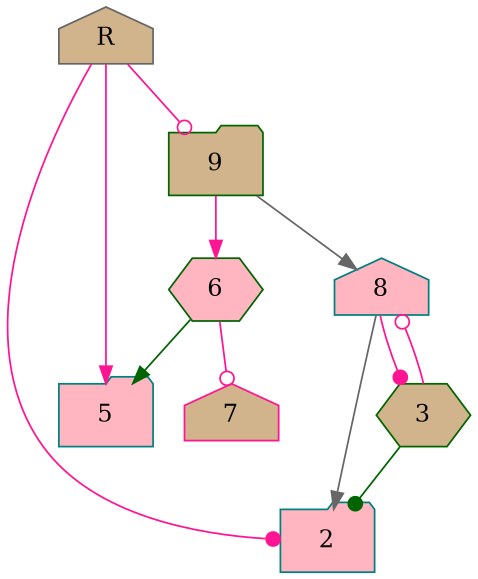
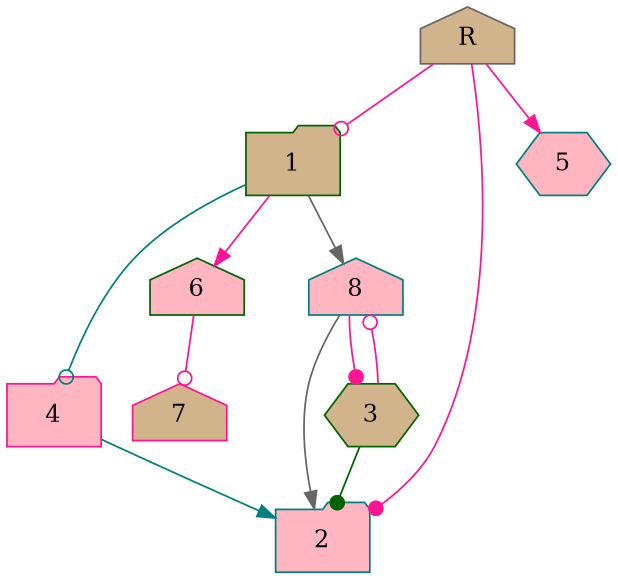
node "9": label "9" -> "1"
node "6": shape hexagon -> house
edge "6" -> "5": removed
node "4": added
node "5": shape folder -> hexagon
